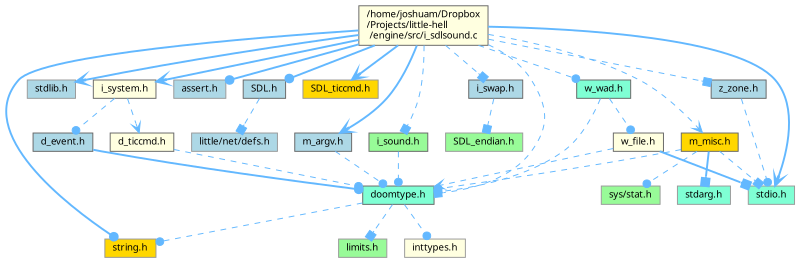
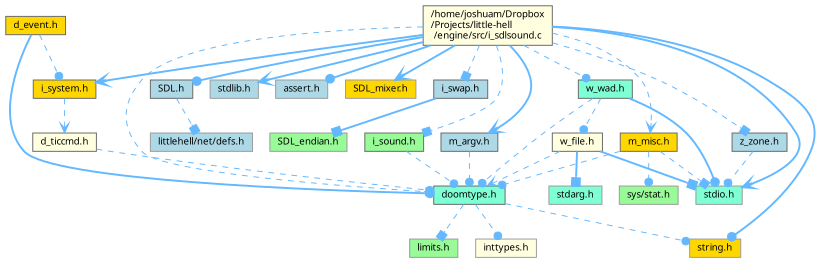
node "i_system.h": fillcolor lightyellow -> gold
node "SDL_ticcmd.h": label "SDL_ticcmd.h" -> "SDL_mixer.h"
edge "i_swap.h" -> "SDL_endian.h": style dashed -> bold
edge "i_system.h" -> "d_event.h": reversed
edge "w_wad.h" -> "stdio.h": added
node "d_event.h": fillcolor lightblue -> gold
node "little/net/defs.h": label "little/net/defs.h" -> "littlehell/net/defs.h"
edge "m_misc.h" -> "stdarg.h": now "w_file.h" -> "stdarg.h"
